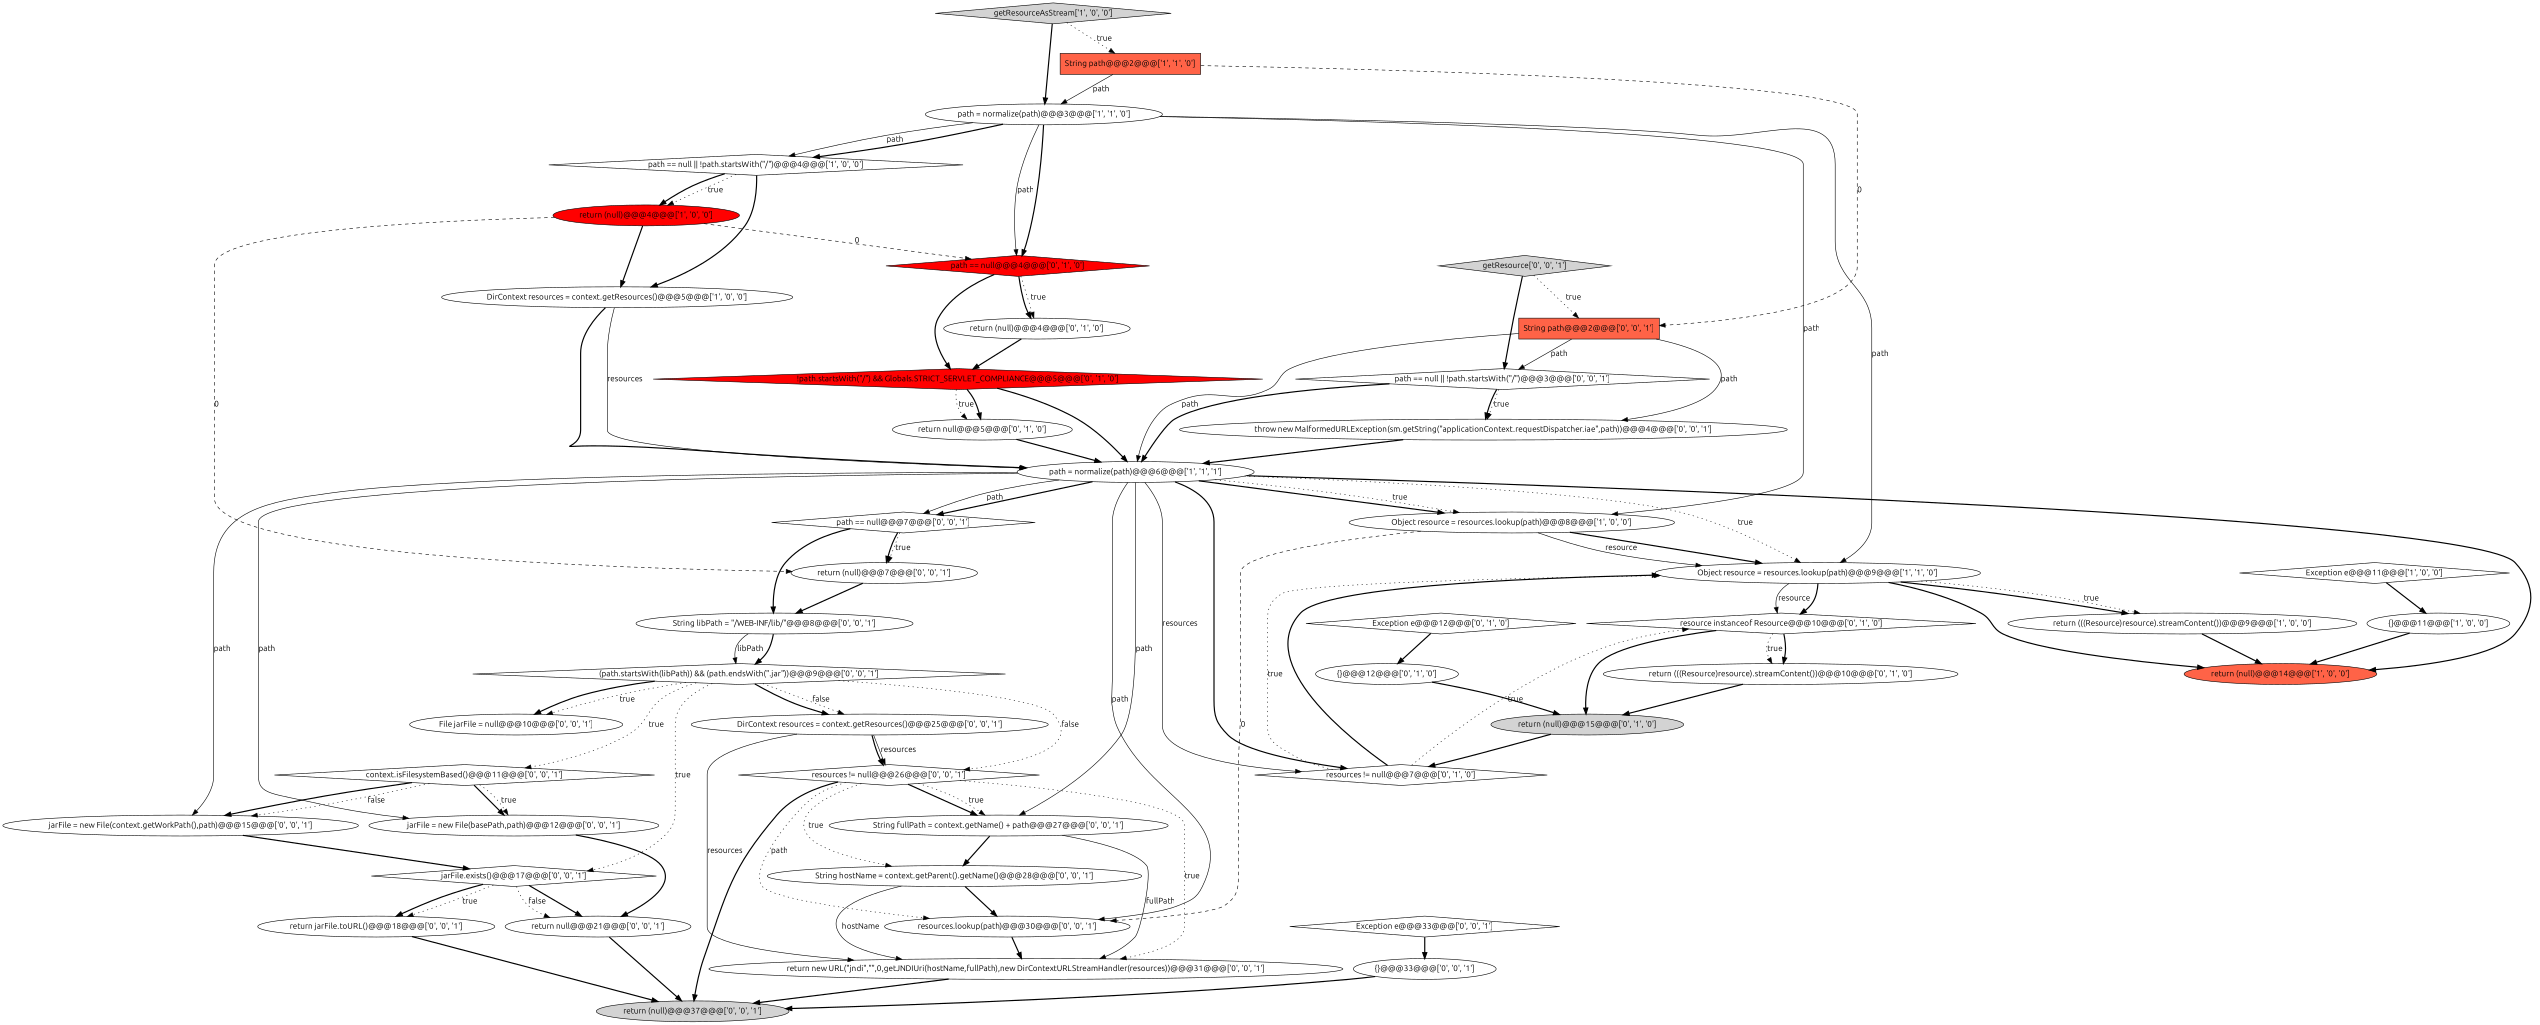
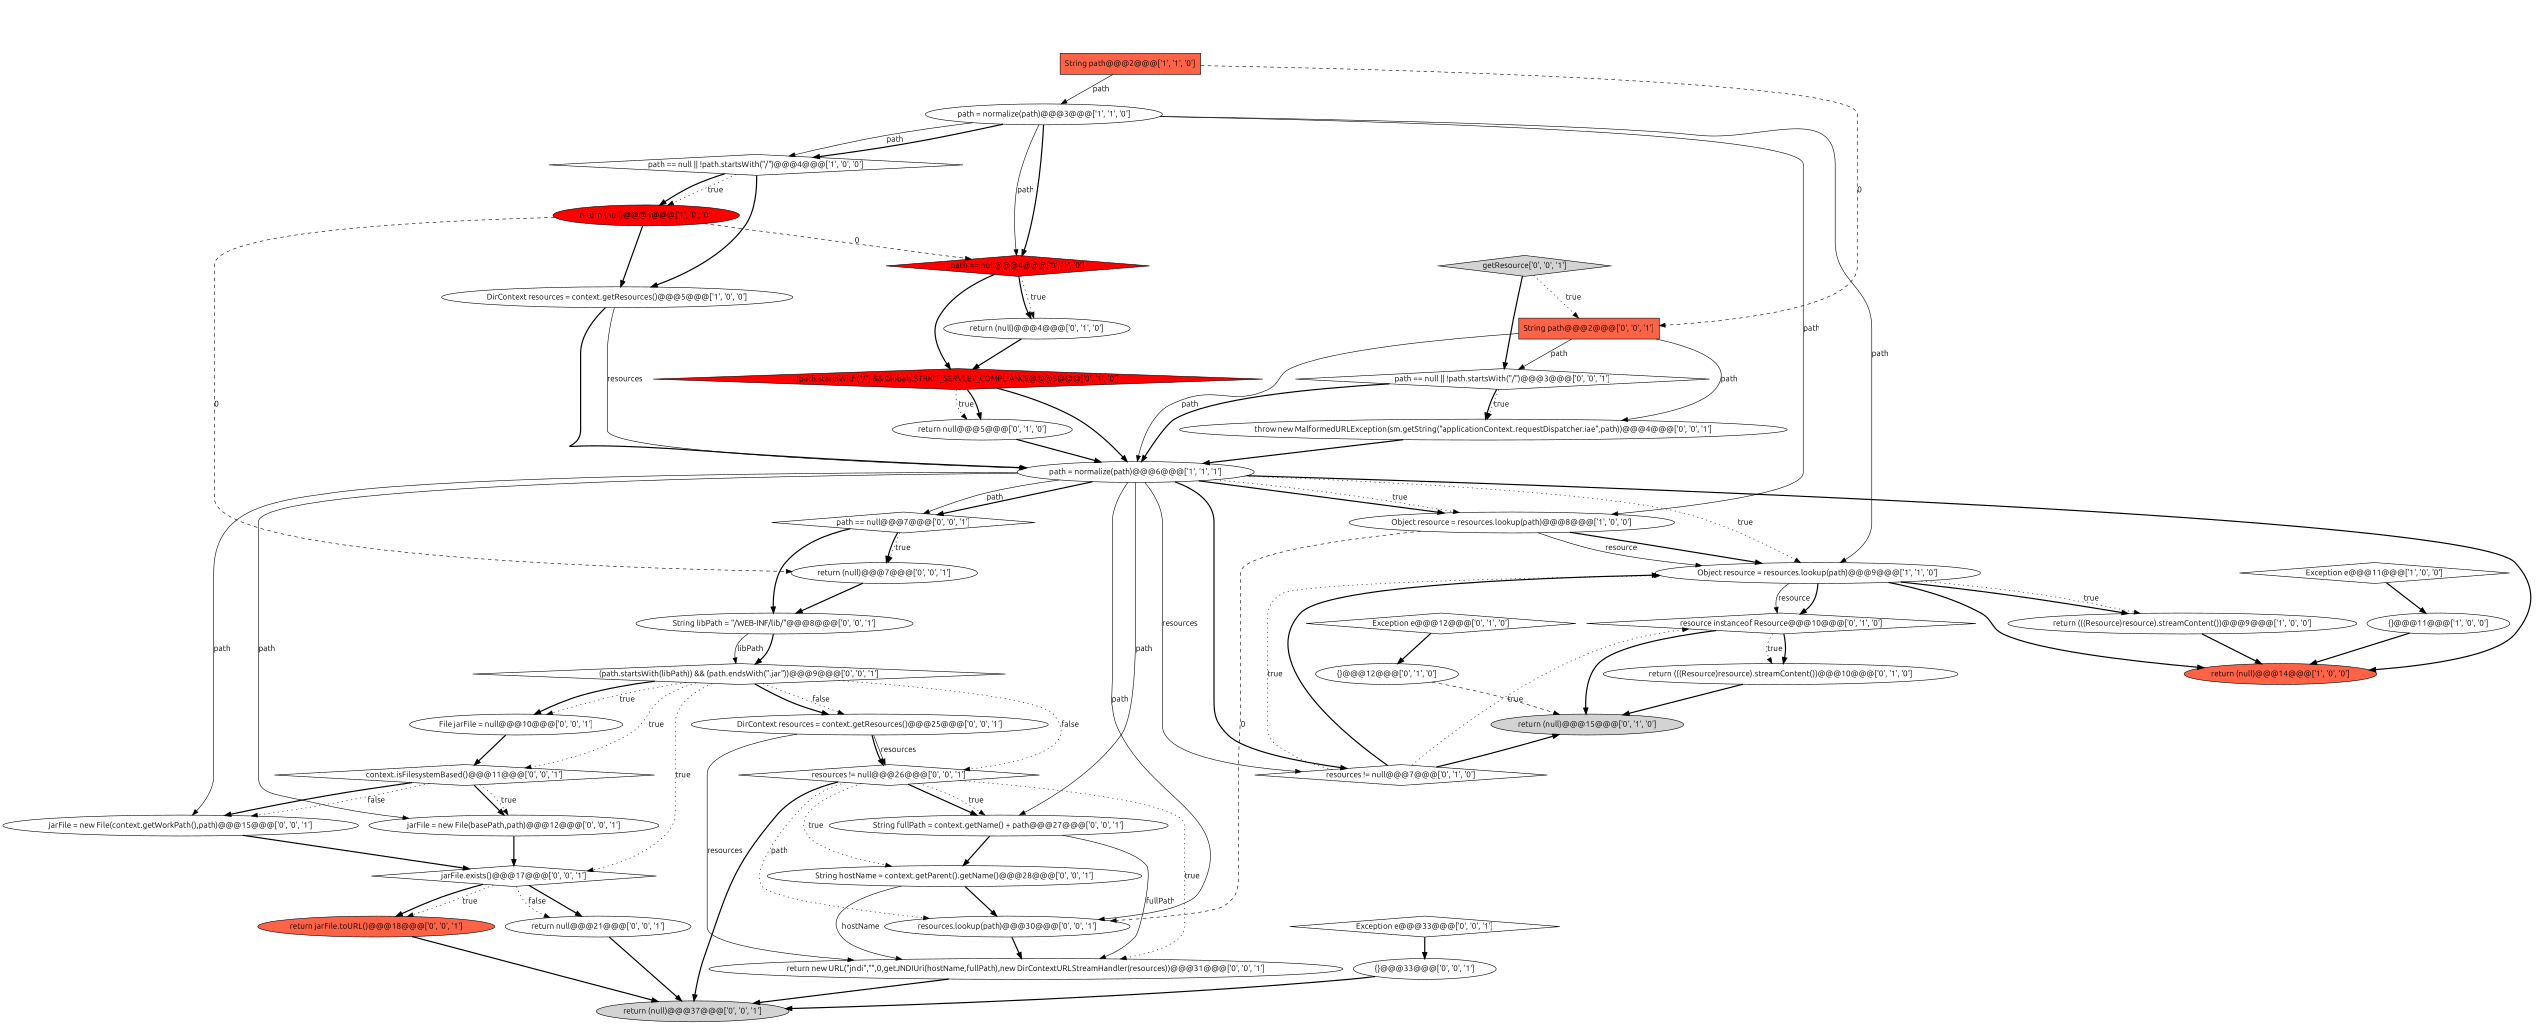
node "getResourceAsStream['1', '0', '0']": removed
edge "{}@@@12@@@['0', '1', '0']" -> "return (null)@@@15@@@['0', '1', '0']": style bold -> dashed
edge "File jarFile = null@@@10@@@['0', '0', '1']" -> "context.isFilesystemBased()@@@11@@@['0', '0', '1']": added
edge "return (null)@@@15@@@['0', '1', '0']" -> "resources != null@@@7@@@['0', '1', '0']": reversed
edge "jarFile = new File(basePath,path)@@@12@@@['0', '0', '1']" -> "return null@@@21@@@['0', '0', '1']": now "jarFile = new File(basePath,path)@@@12@@@['0', '0', '1']" -> "jarFile.exists()@@@17@@@['0', '0', '1']"
node "return jarFile.toURL()@@@18@@@['0', '0', '1']": fillcolor white -> tomato
